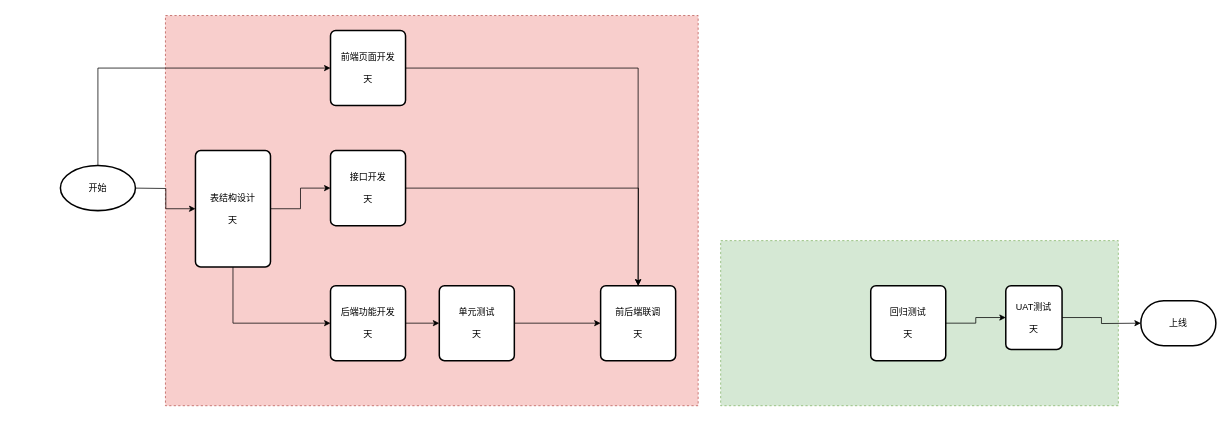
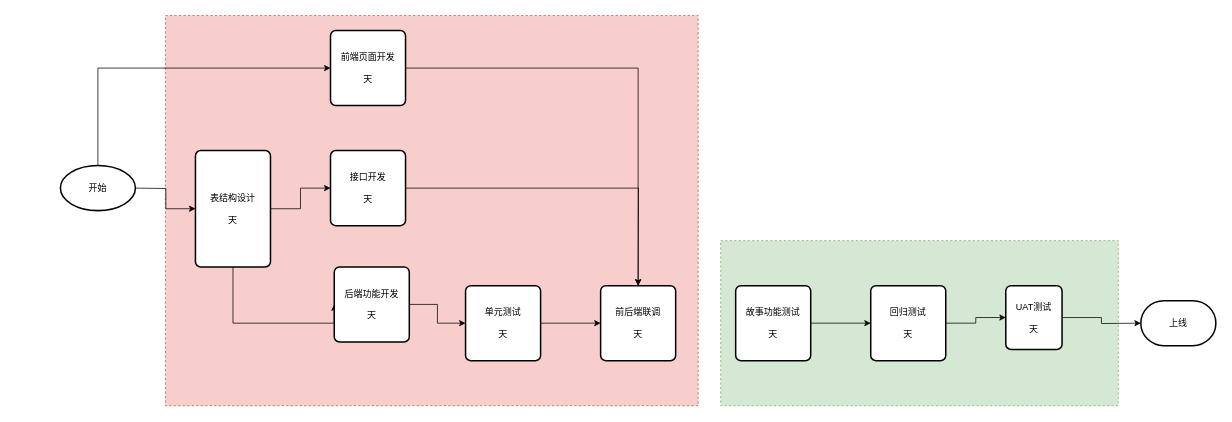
node "后端功能开发 天": moved (368, 323) -> (372, 304)
node "单元测试 天": moved (477, 323) -> (503, 323)
node "故事功能测试 天": added
edge "故事功能测试 天" -> "回归测试 天": added
